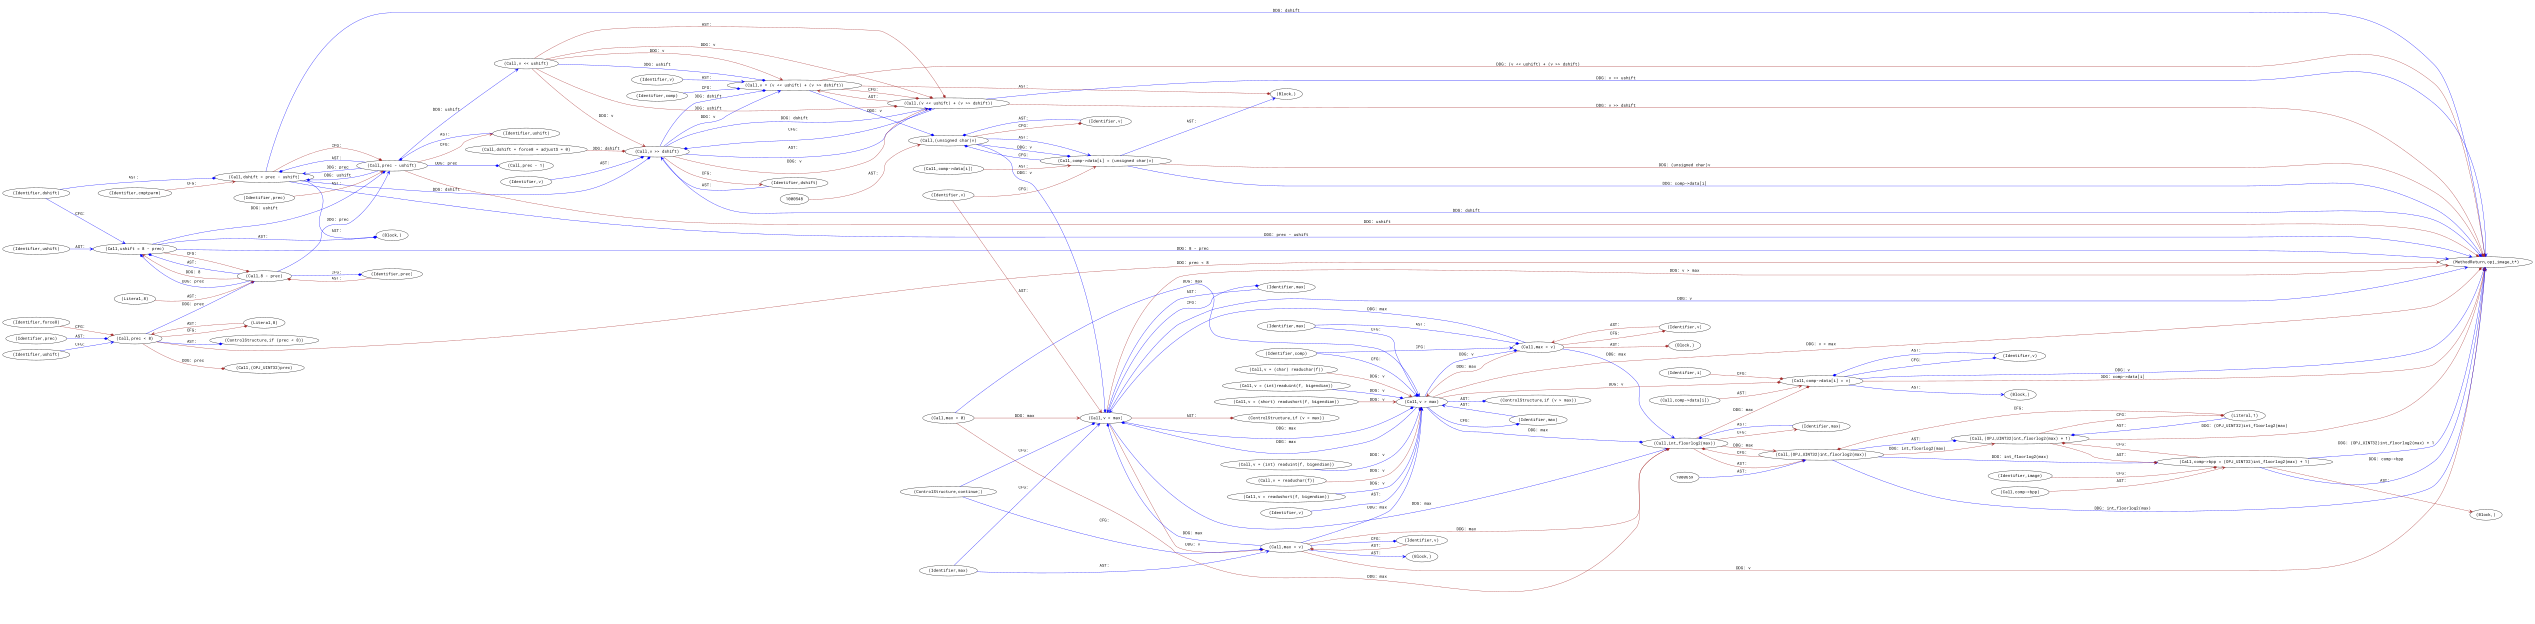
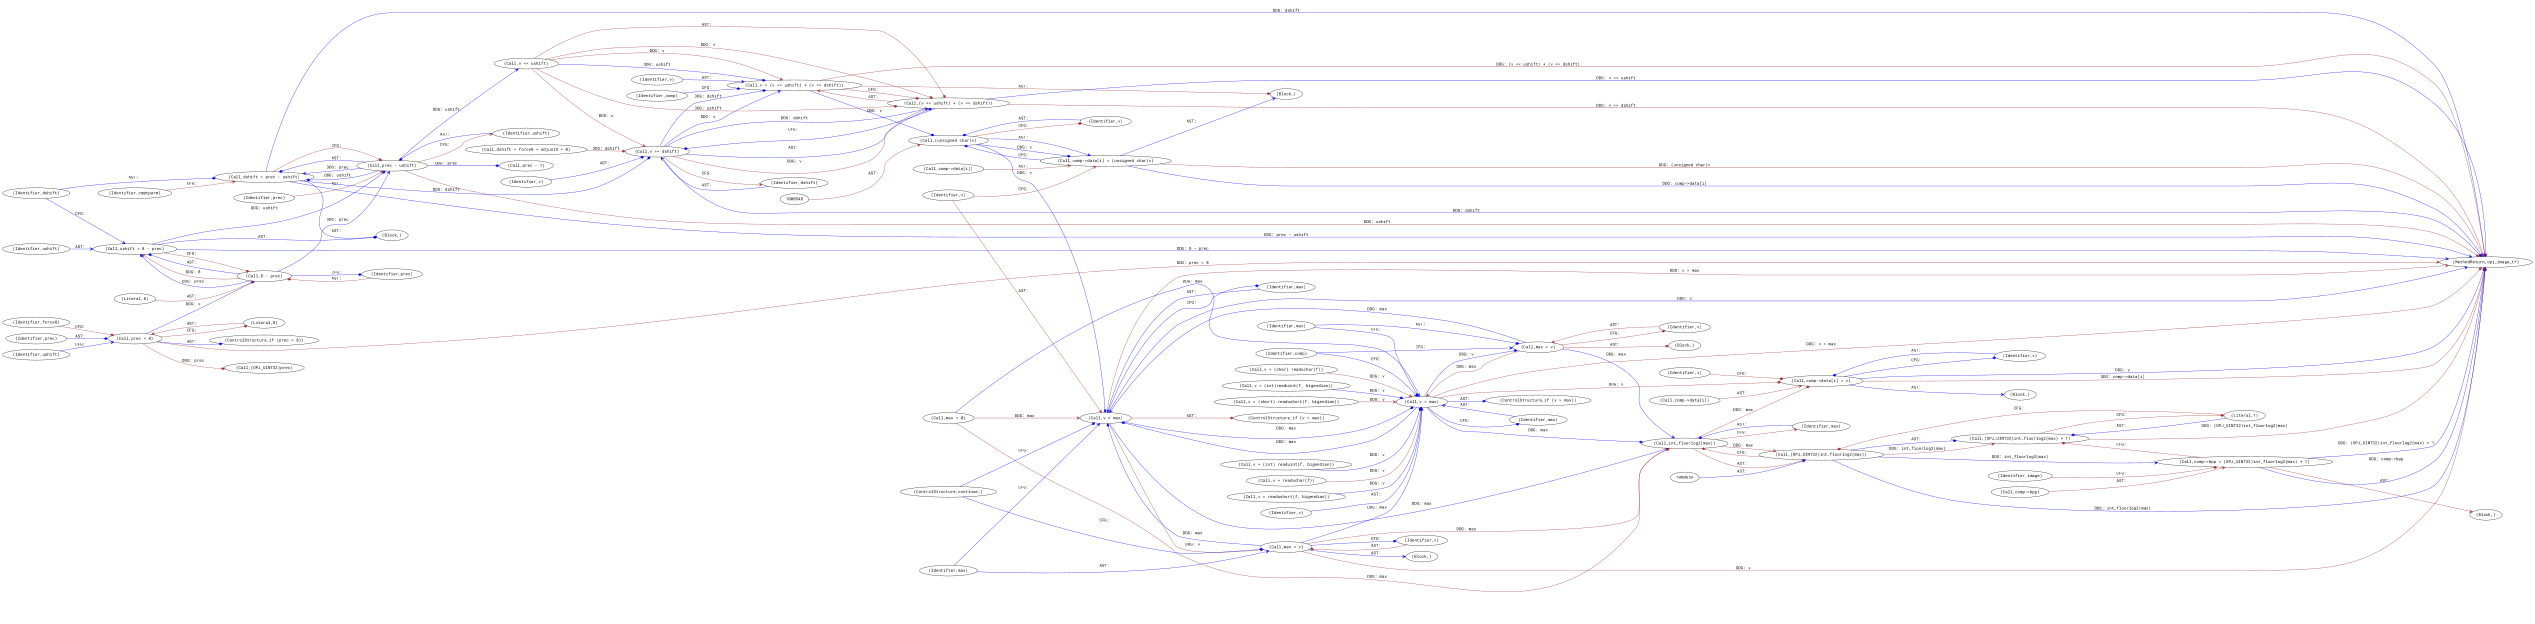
edge "(Call,prec < 8)" -> "(Call,8 - prec)": label "DDG: prec" -> "DDG: v"
edge "(Call,(OPJ_UINT32)int_floorlog2(max) + 1)" -> "(Call,comp->bpp = (OPJ_UINT32)int_floorlog2(max) + 1)": removed, label "AST:"
